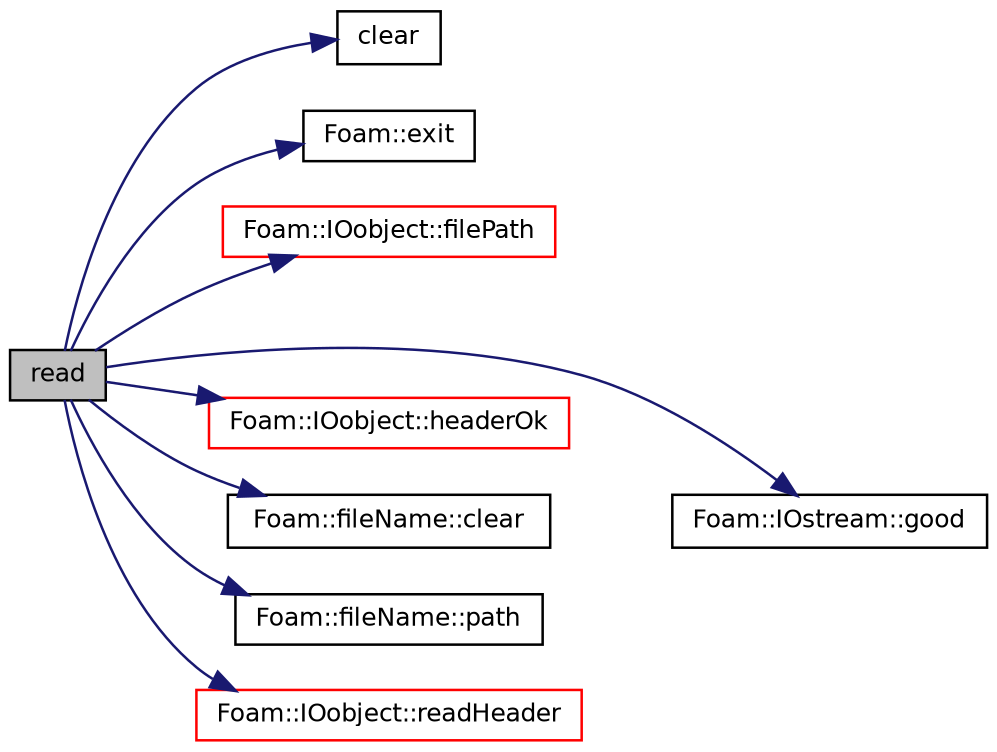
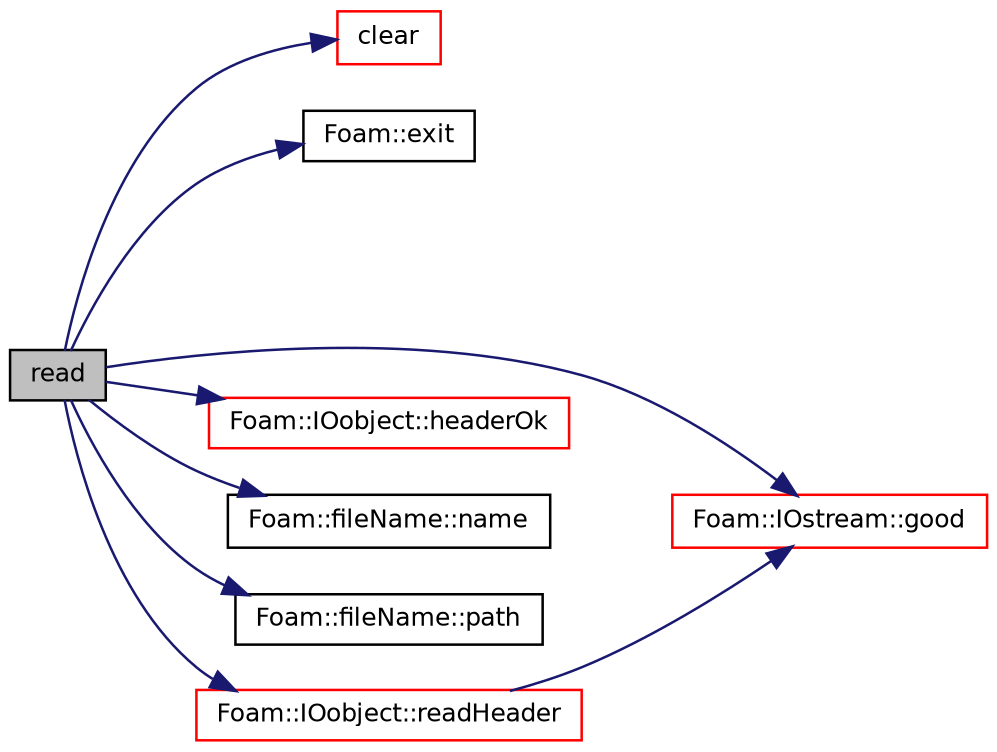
node "clear": color black -> red
node "Foam::IOobject::filePath": removed
node "Foam::fileName::clear": label "Foam::fileName::clear" -> "Foam::fileName::name"
node "Foam::IOstream::good": color black -> red
edge "Foam::IOobject::readHeader" -> "Foam::IOstream::good": added
